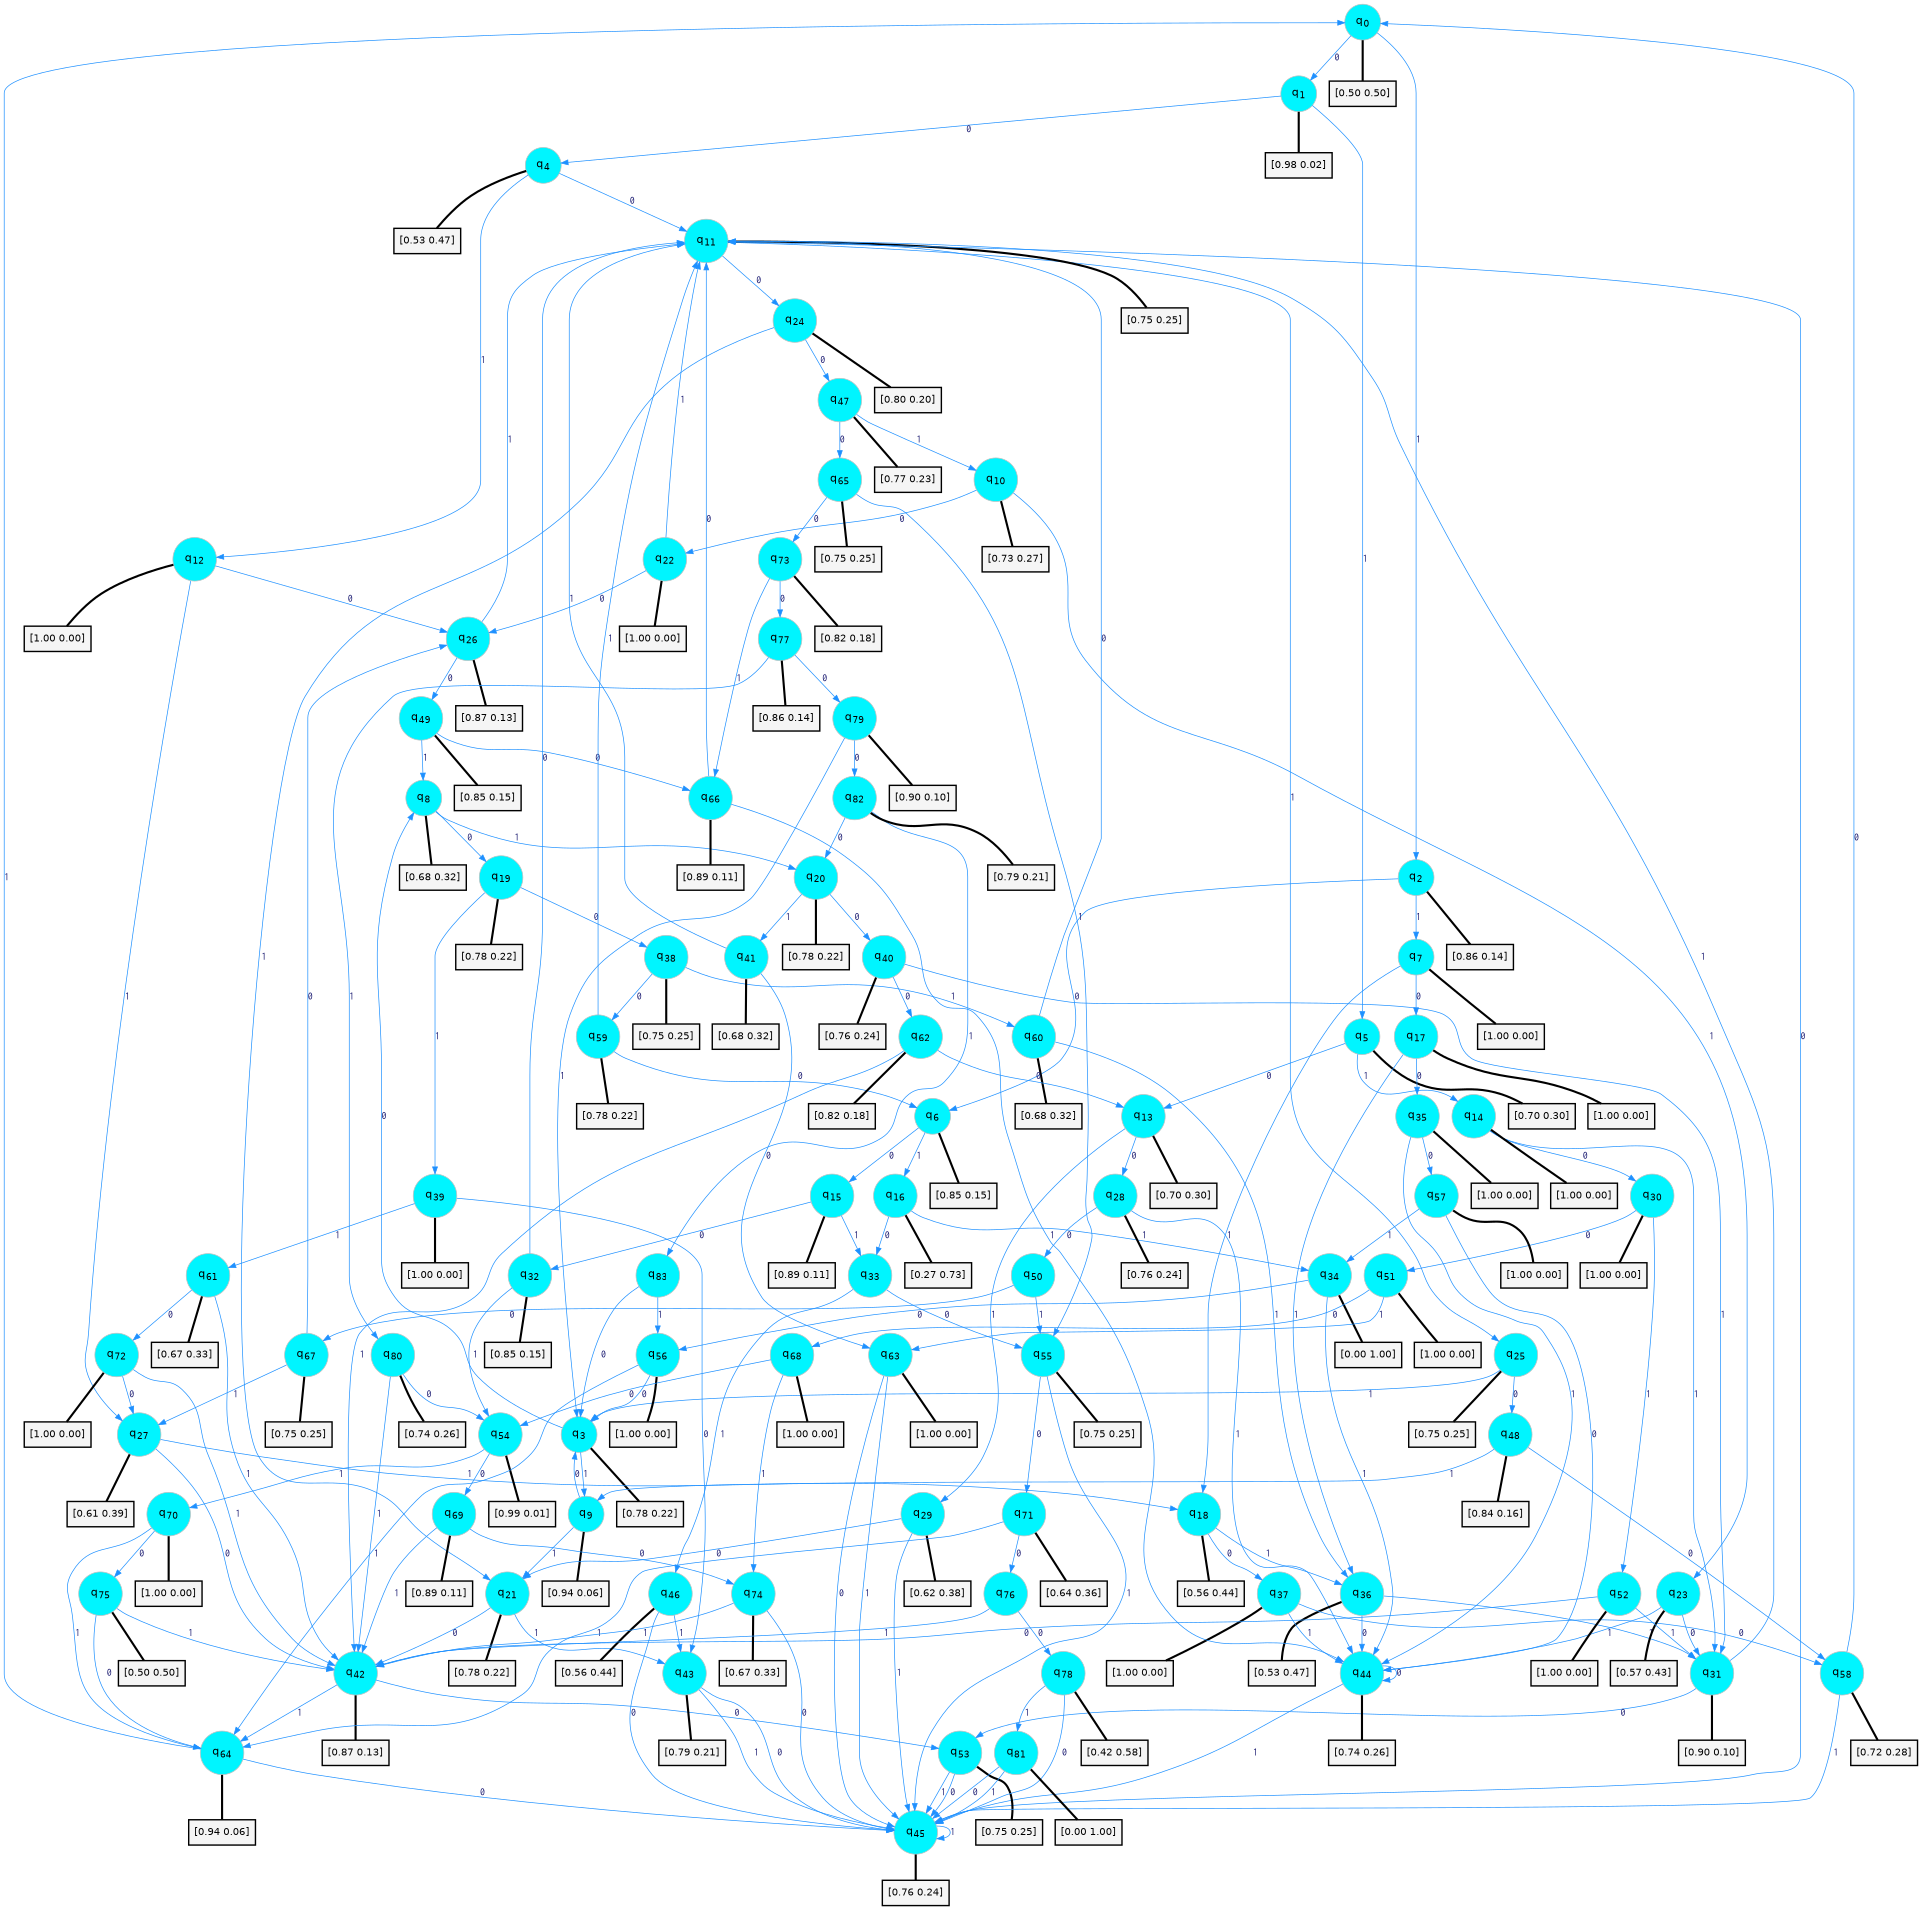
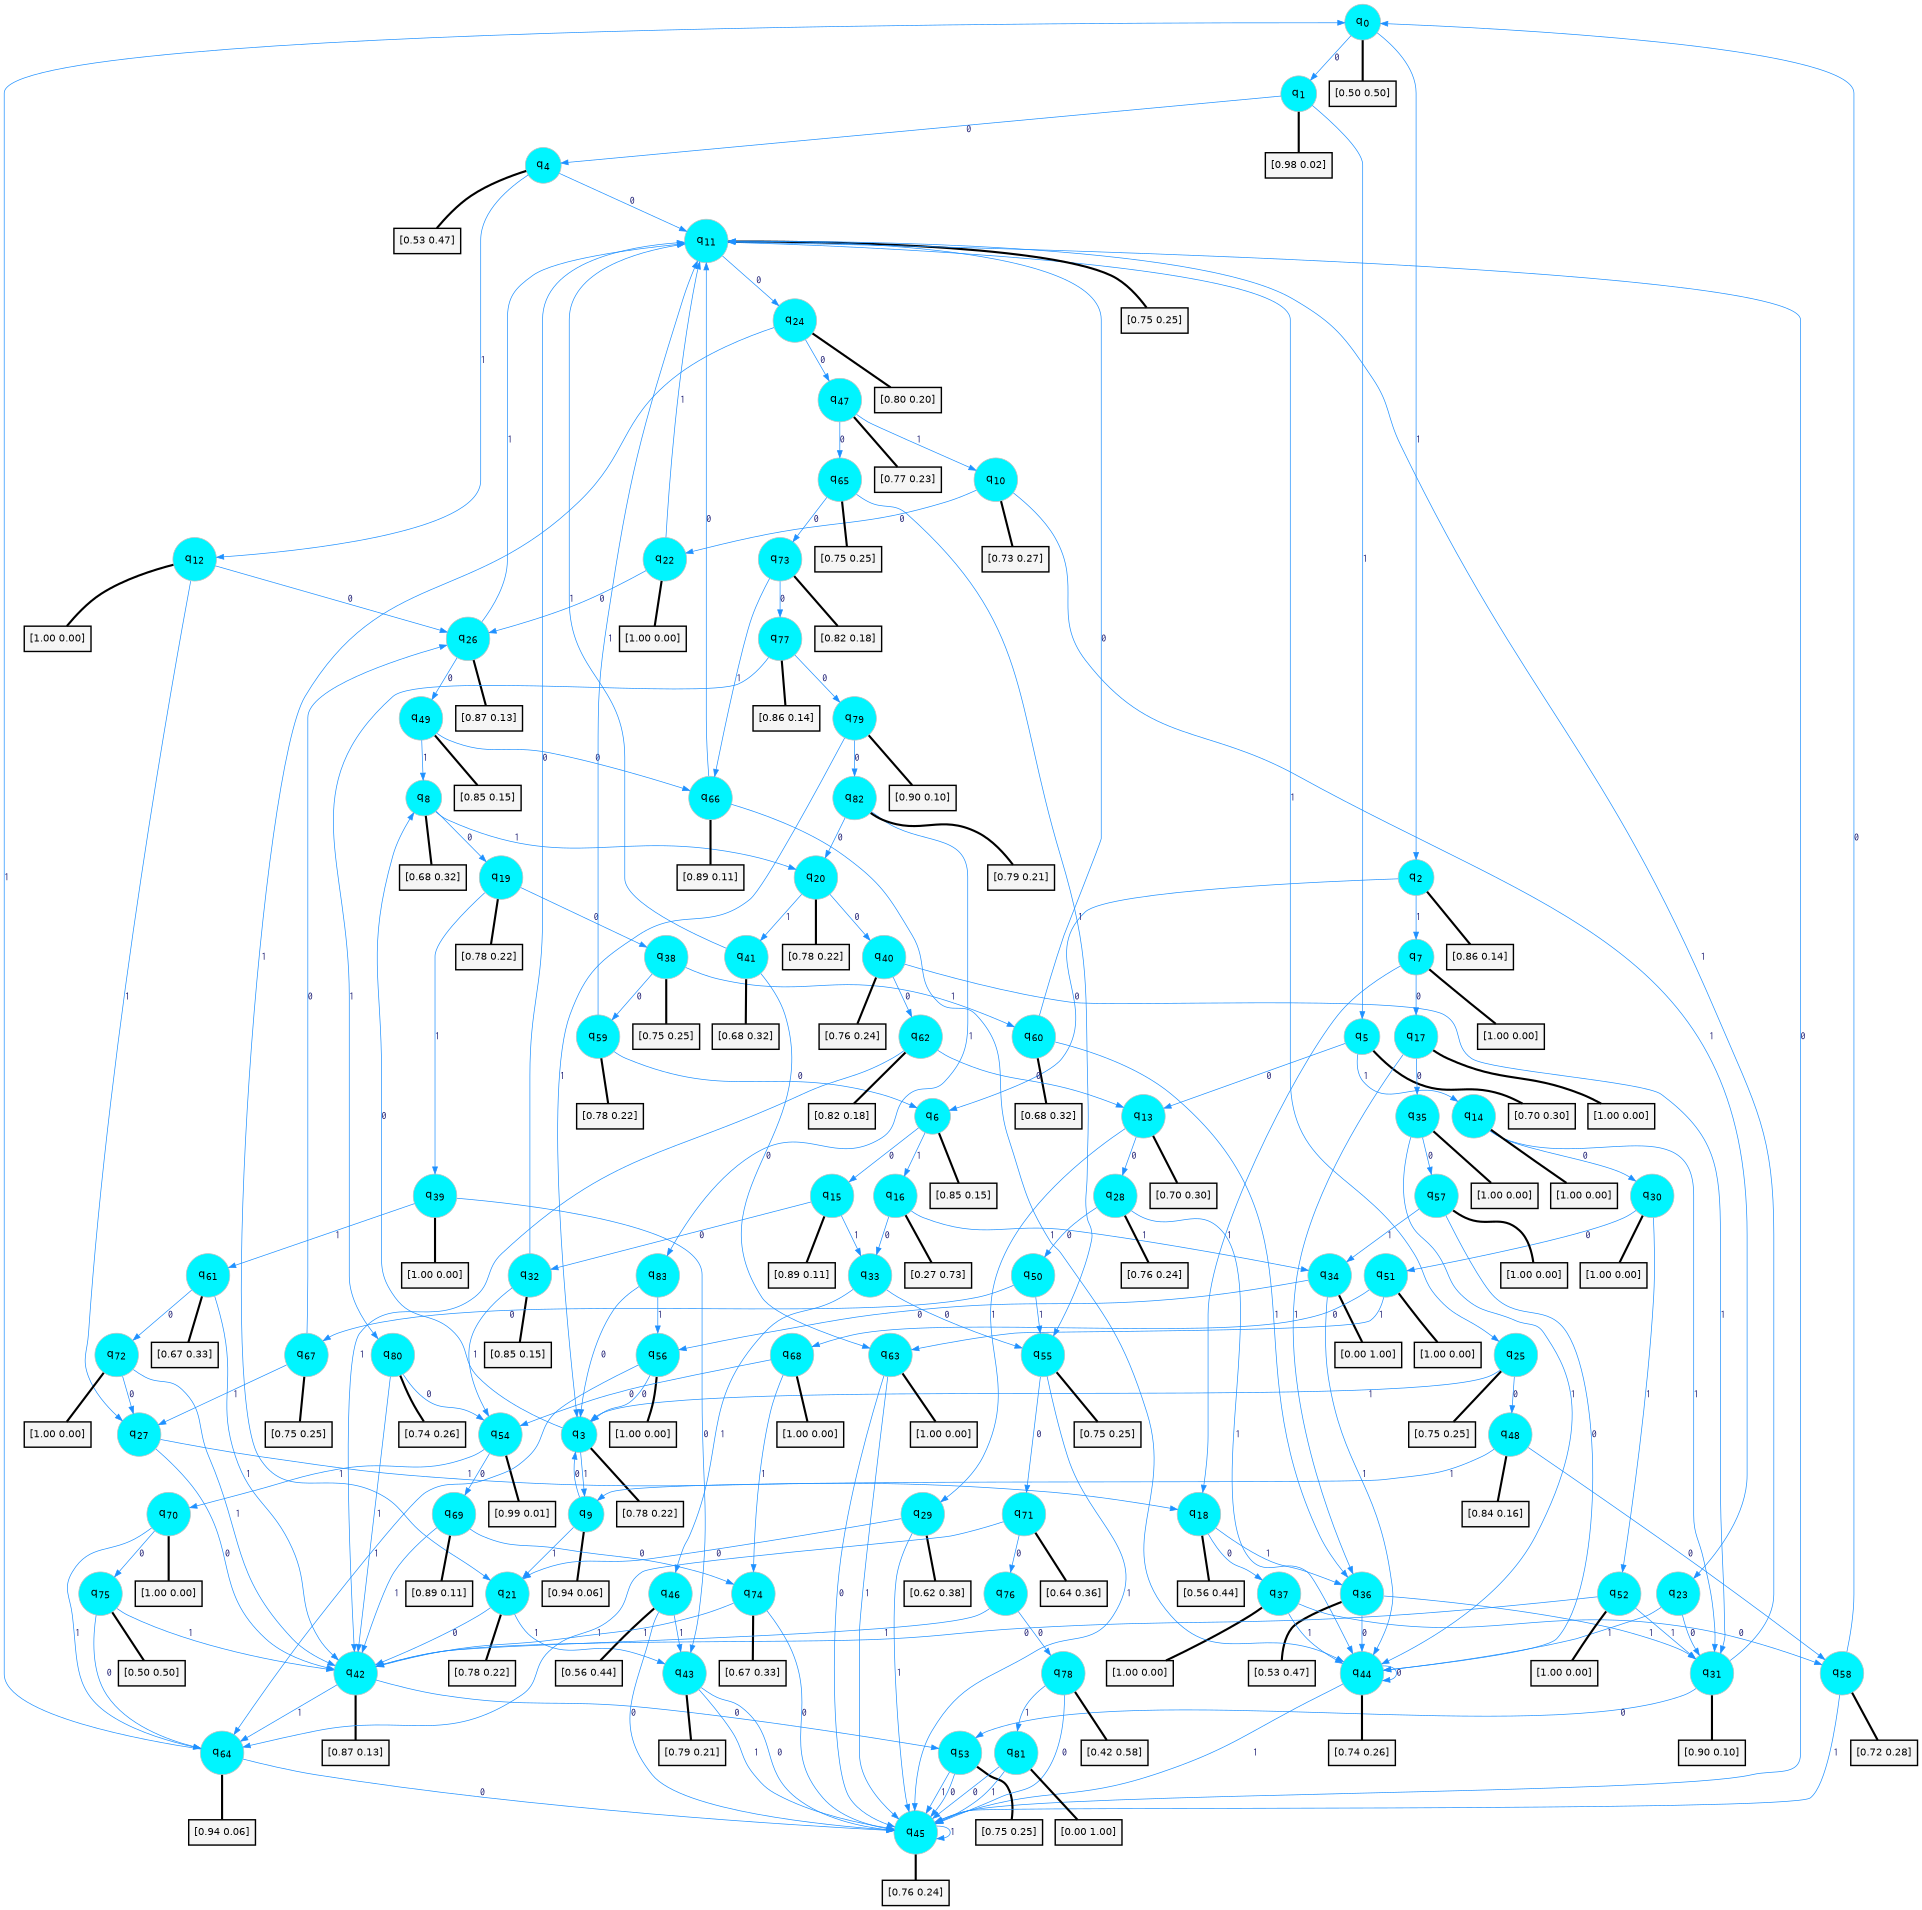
node "[0.61 0.39]": removed
node "[0.57 0.43]": removed
